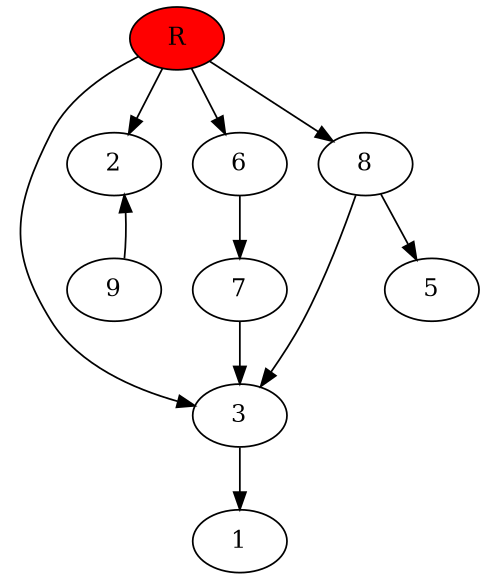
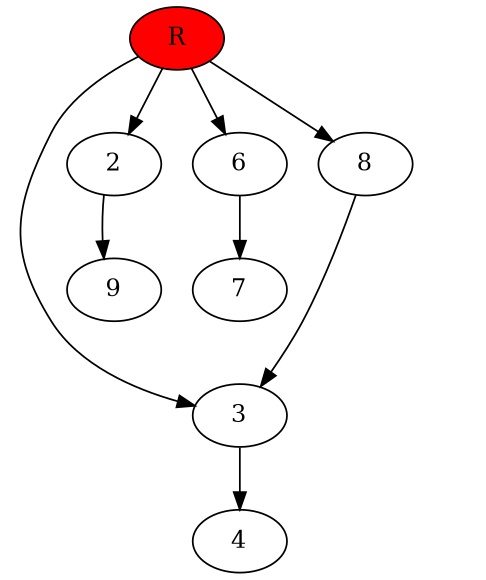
edge "9" -> "2": reversed
node "5": removed
edge "7" -> "3": removed
node "1": label "1" -> "4"
